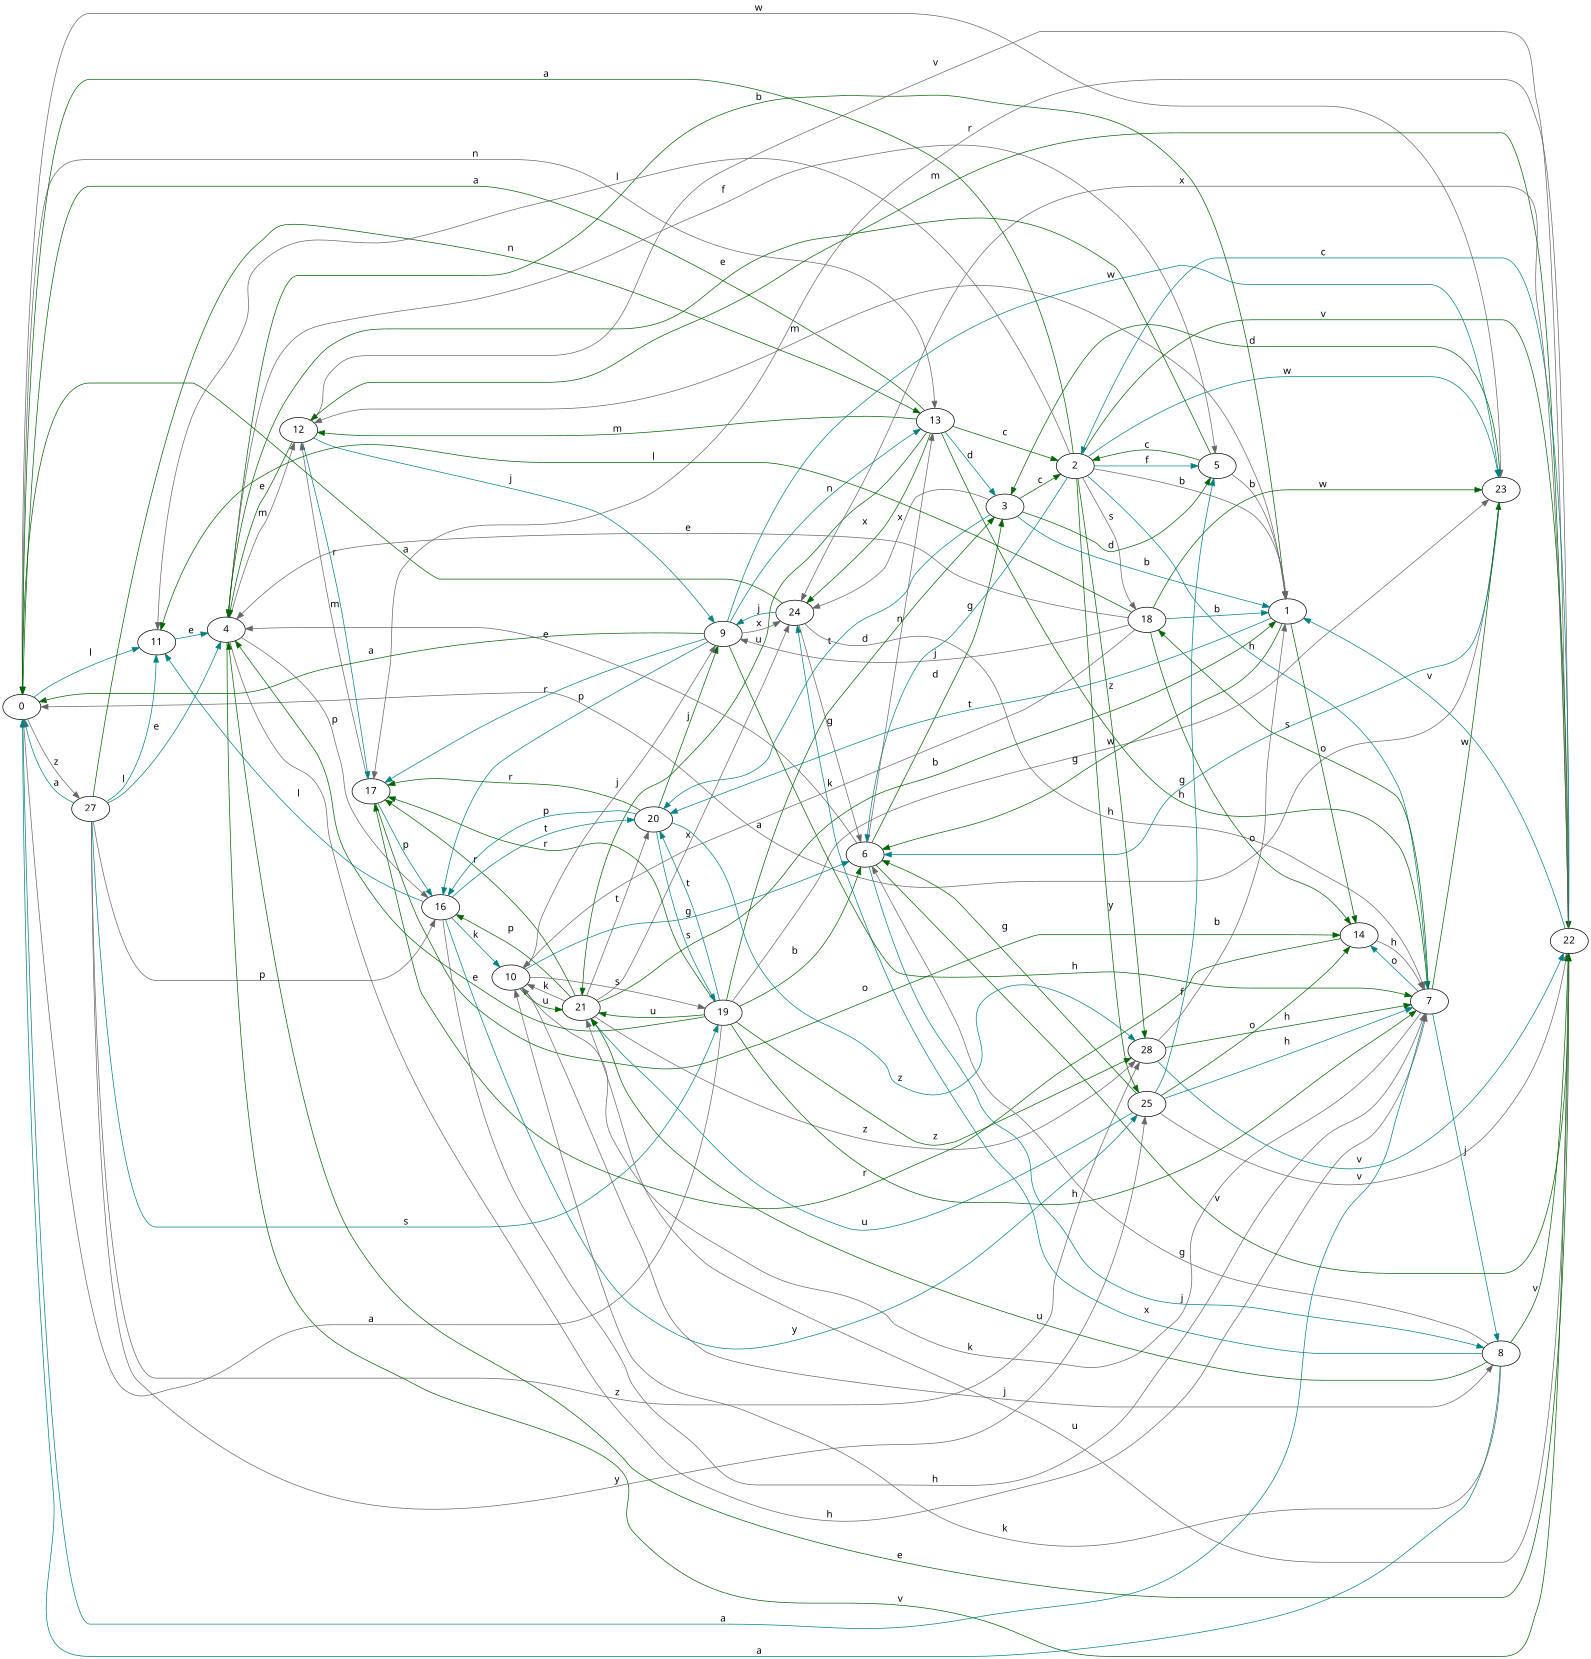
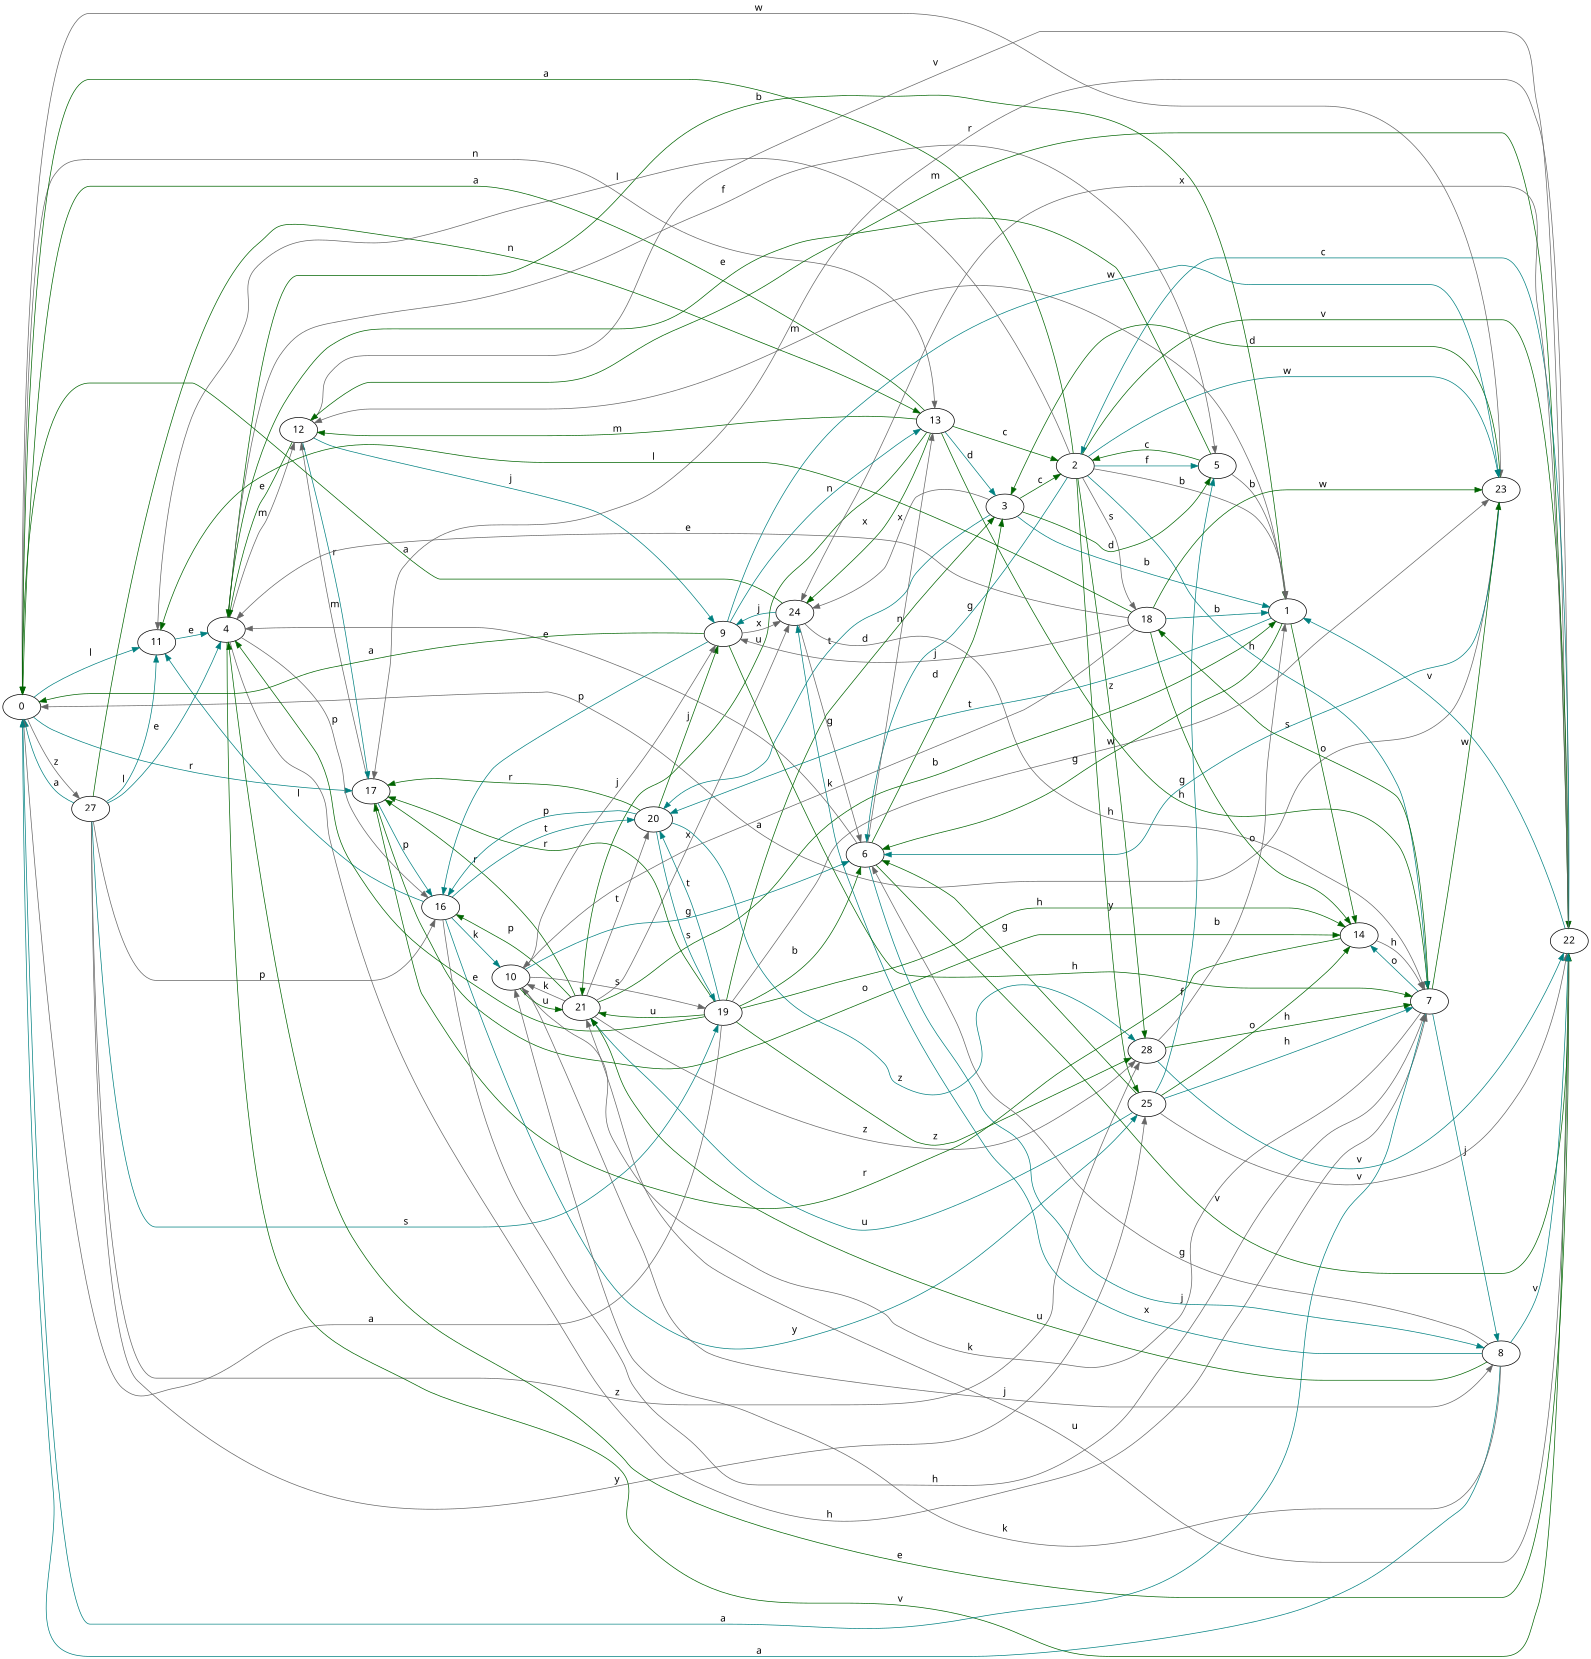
edge "9" -> "17": now "0" -> "17"
edge "19" -> "7": now "19" -> "14"
edge "8" -> "22": color darkgreen -> teal
